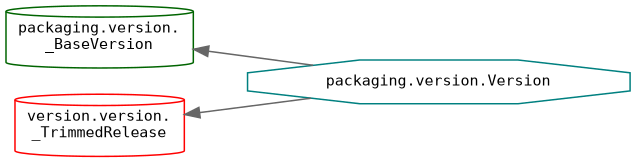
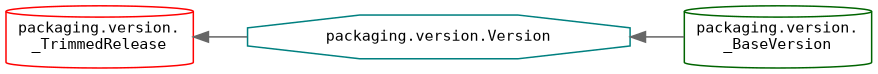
edge "packaging.version.Version" -> "packaging.version. _BaseVersion": reversed
node "version.version. _TrimmedRelease": label "version.version. _TrimmedRelease" -> "packaging.version. _TrimmedRelease"
